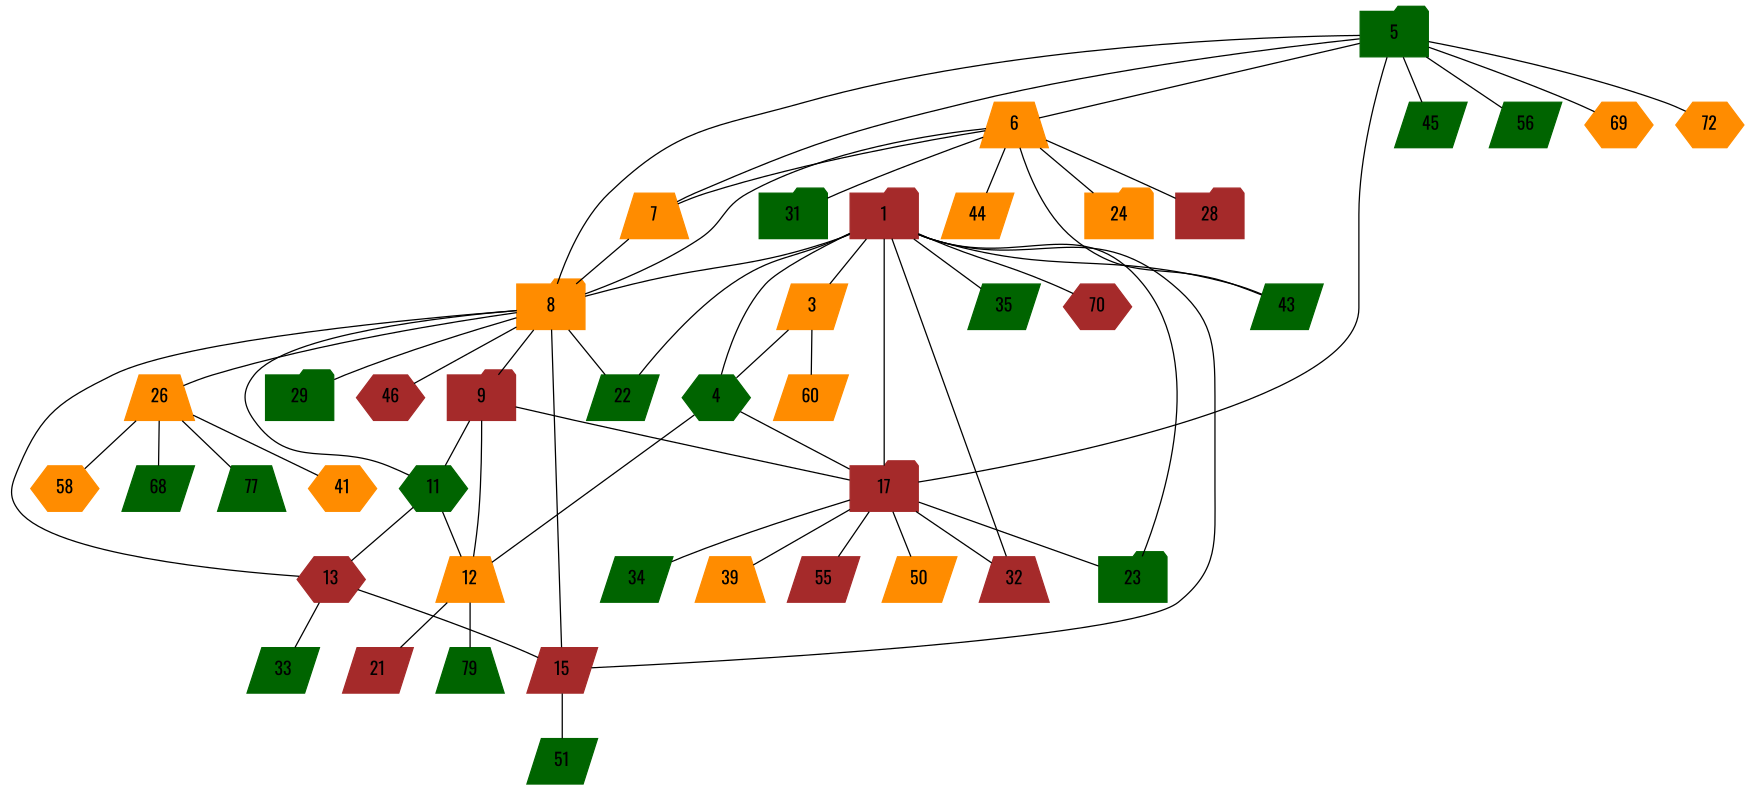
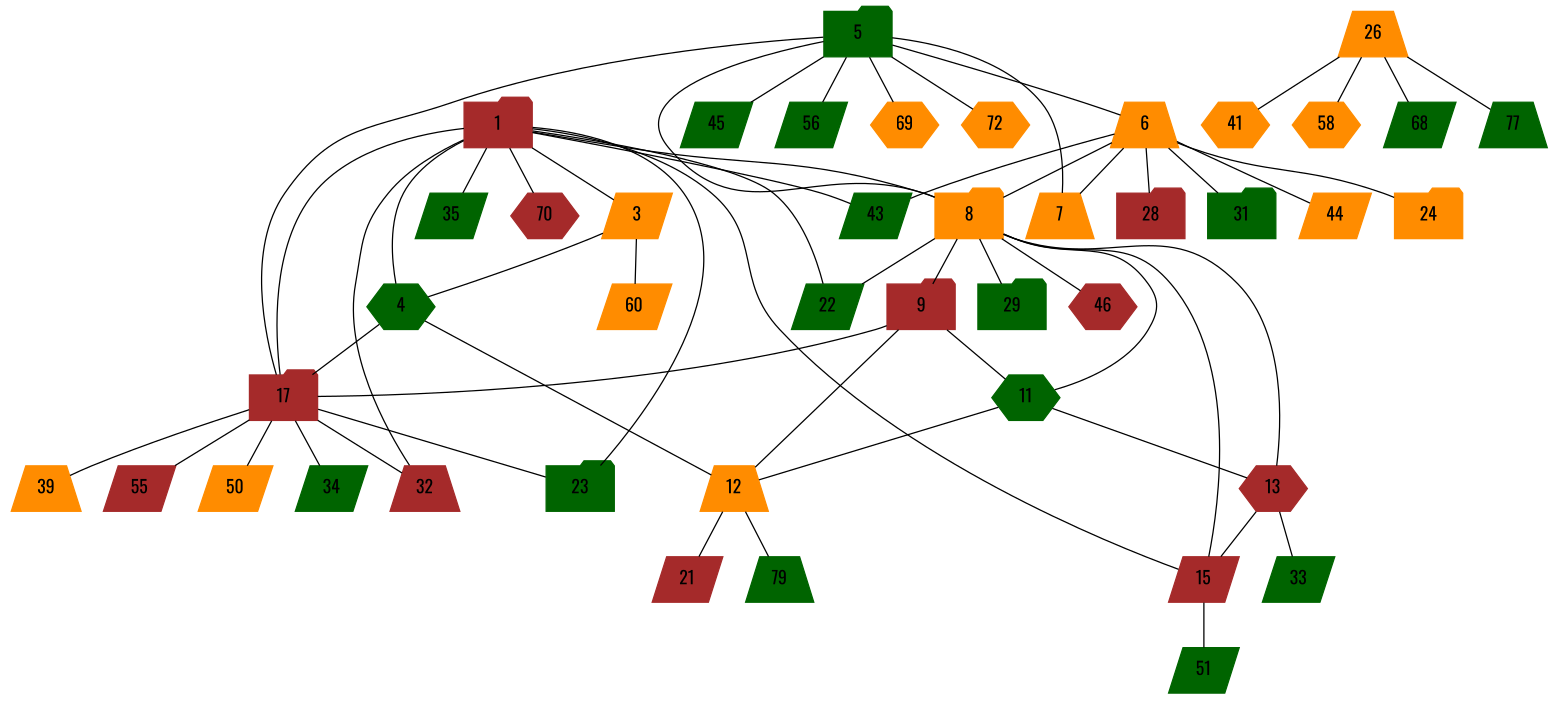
edge "7" -- "8": removed
edge "8" -- "26": removed
